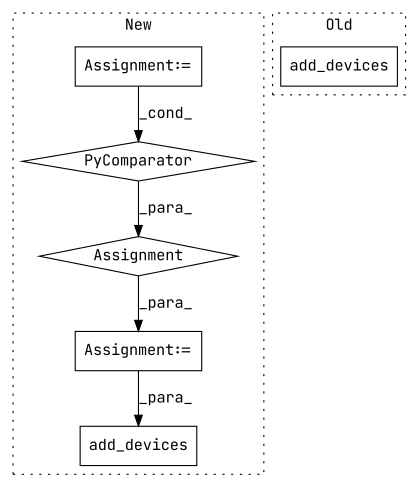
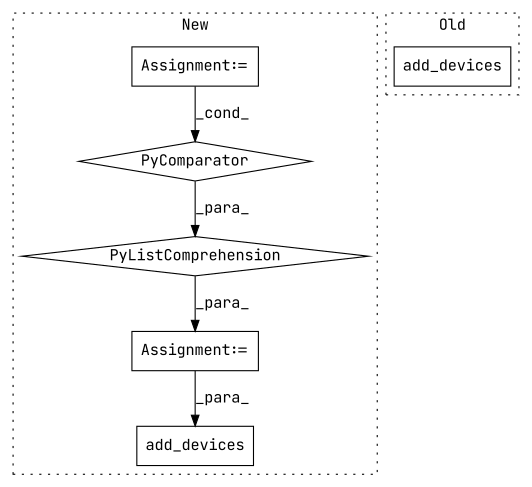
node "Assignment": label "Assignment" -> "PyListComprehension"
